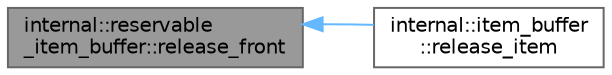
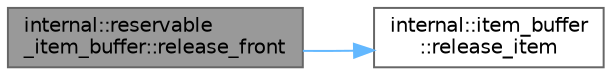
edge "internal::item_buffer ::release_item" -> "internal::reservable _item_buffer::release_front": reversed
